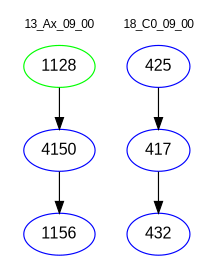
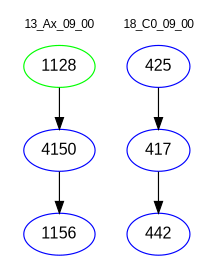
node "432": label "432" -> "442"
